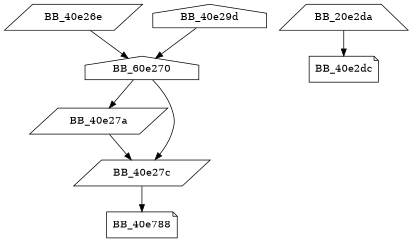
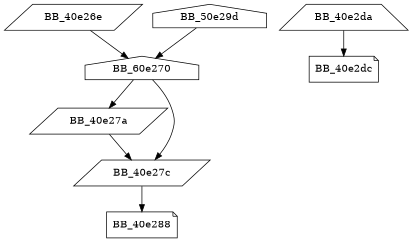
node "BB_40e29d": label "BB_40e29d" -> "BB_50e29d"
node "BB_20e2da": label "BB_20e2da" -> "BB_40e2da"
node "BB_40e788": label "BB_40e788" -> "BB_40e288"
